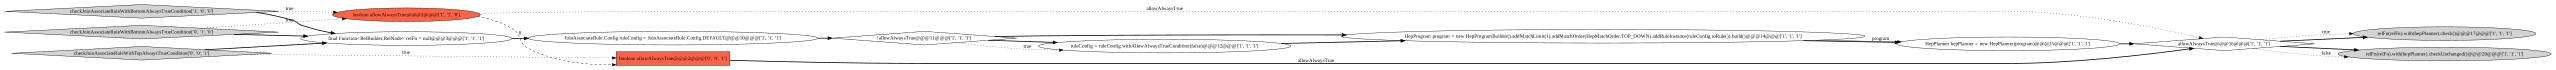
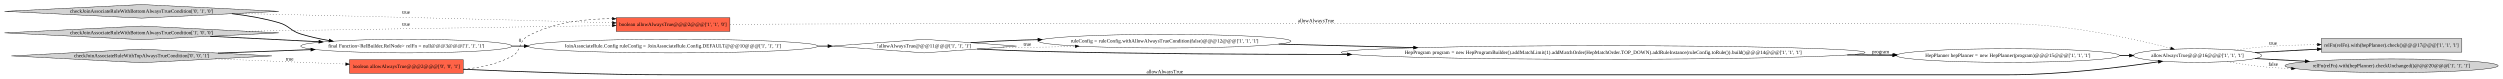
node "boolean allowAlwaysTrue@@@2@@@['1', '1', '0']": shape ellipse -> box
node "relFn(relFn).with(hepPlanner).check()@@@17@@@['1', '1', '1']": shape ellipse -> box
node "allowAlwaysTrue@@@16@@@['1', '1', '1']": shape diamond -> ellipse
edge "boolean allowAlwaysTrue@@@2@@@['1', '1', '0']" -> "boolean allowAlwaysTrue@@@2@@@['0', '0', '1']": reversed
